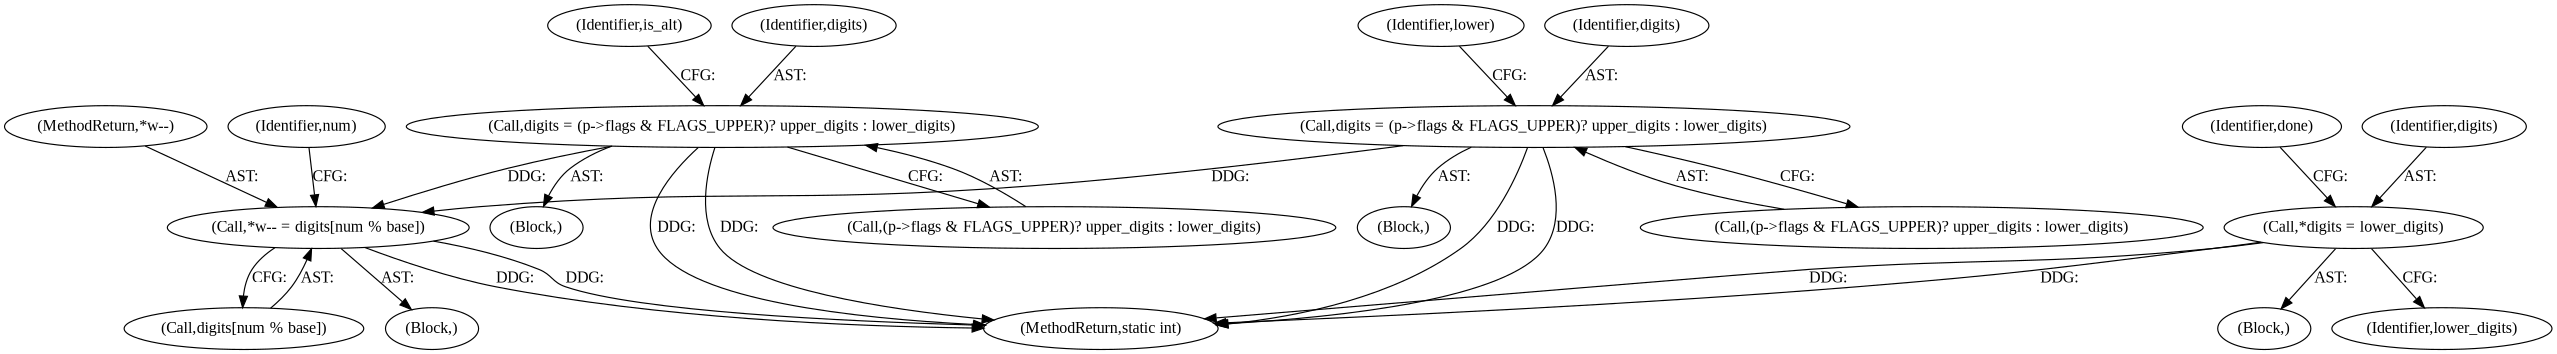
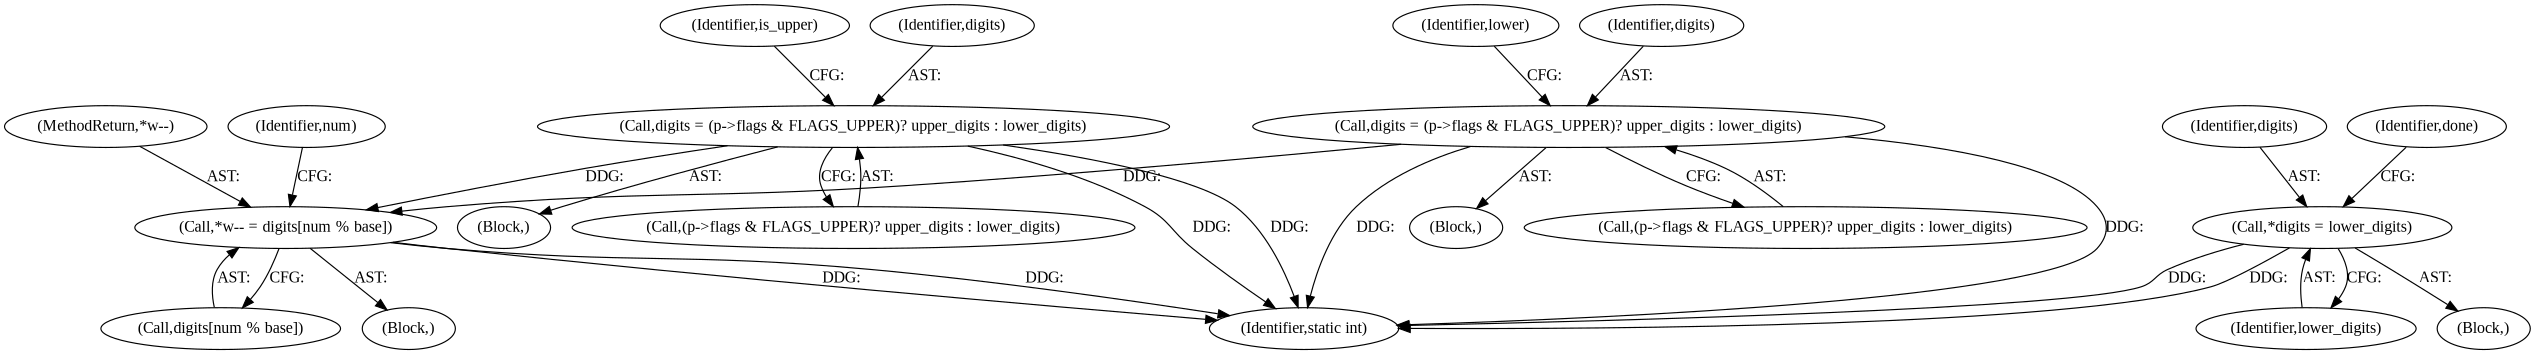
node "(Identifier,is_alt)": label "(Identifier,is_alt)" -> "(Identifier,is_upper)"
edge "(Identifier,lower_digits)" -> "(Call,*digits = lower_digits)": added, label "AST:"
node "(MethodReturn,static int)": label "(MethodReturn,static int)" -> "(Identifier,static int)"
